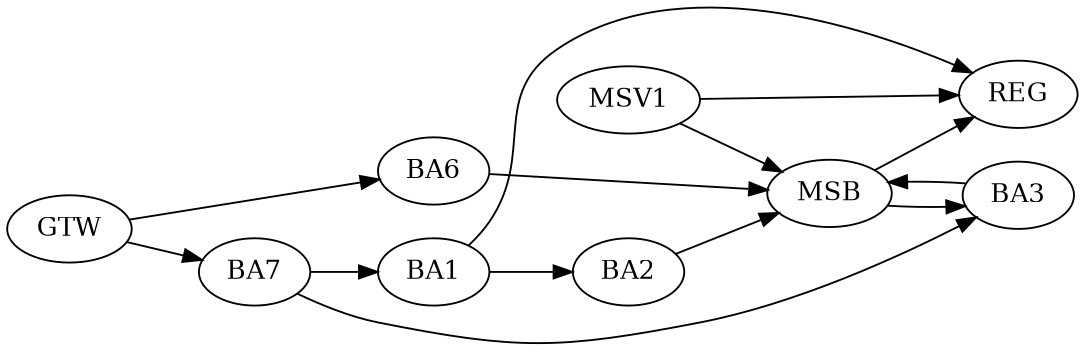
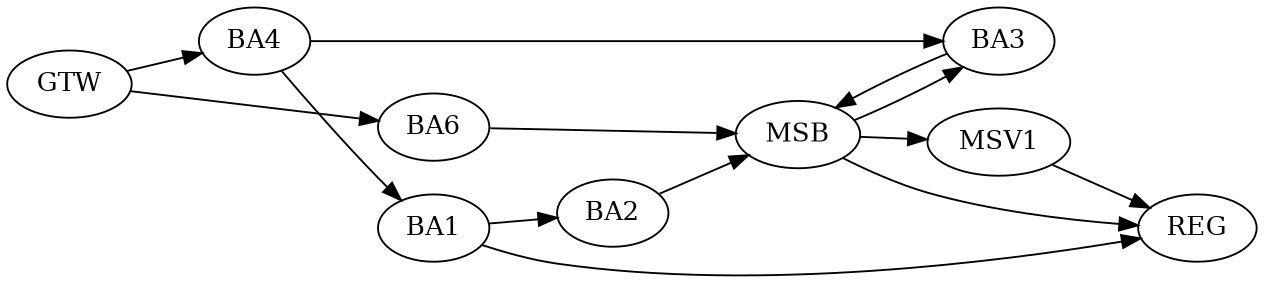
edge "MSV1" -> "MSB": reversed
node "BA7": label "BA7" -> "BA4"
